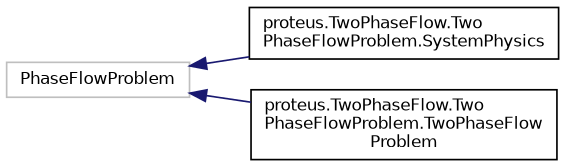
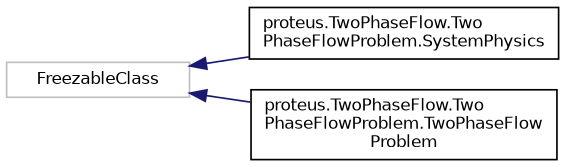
node "PhaseFlowProblem": label "PhaseFlowProblem" -> "FreezableClass"
